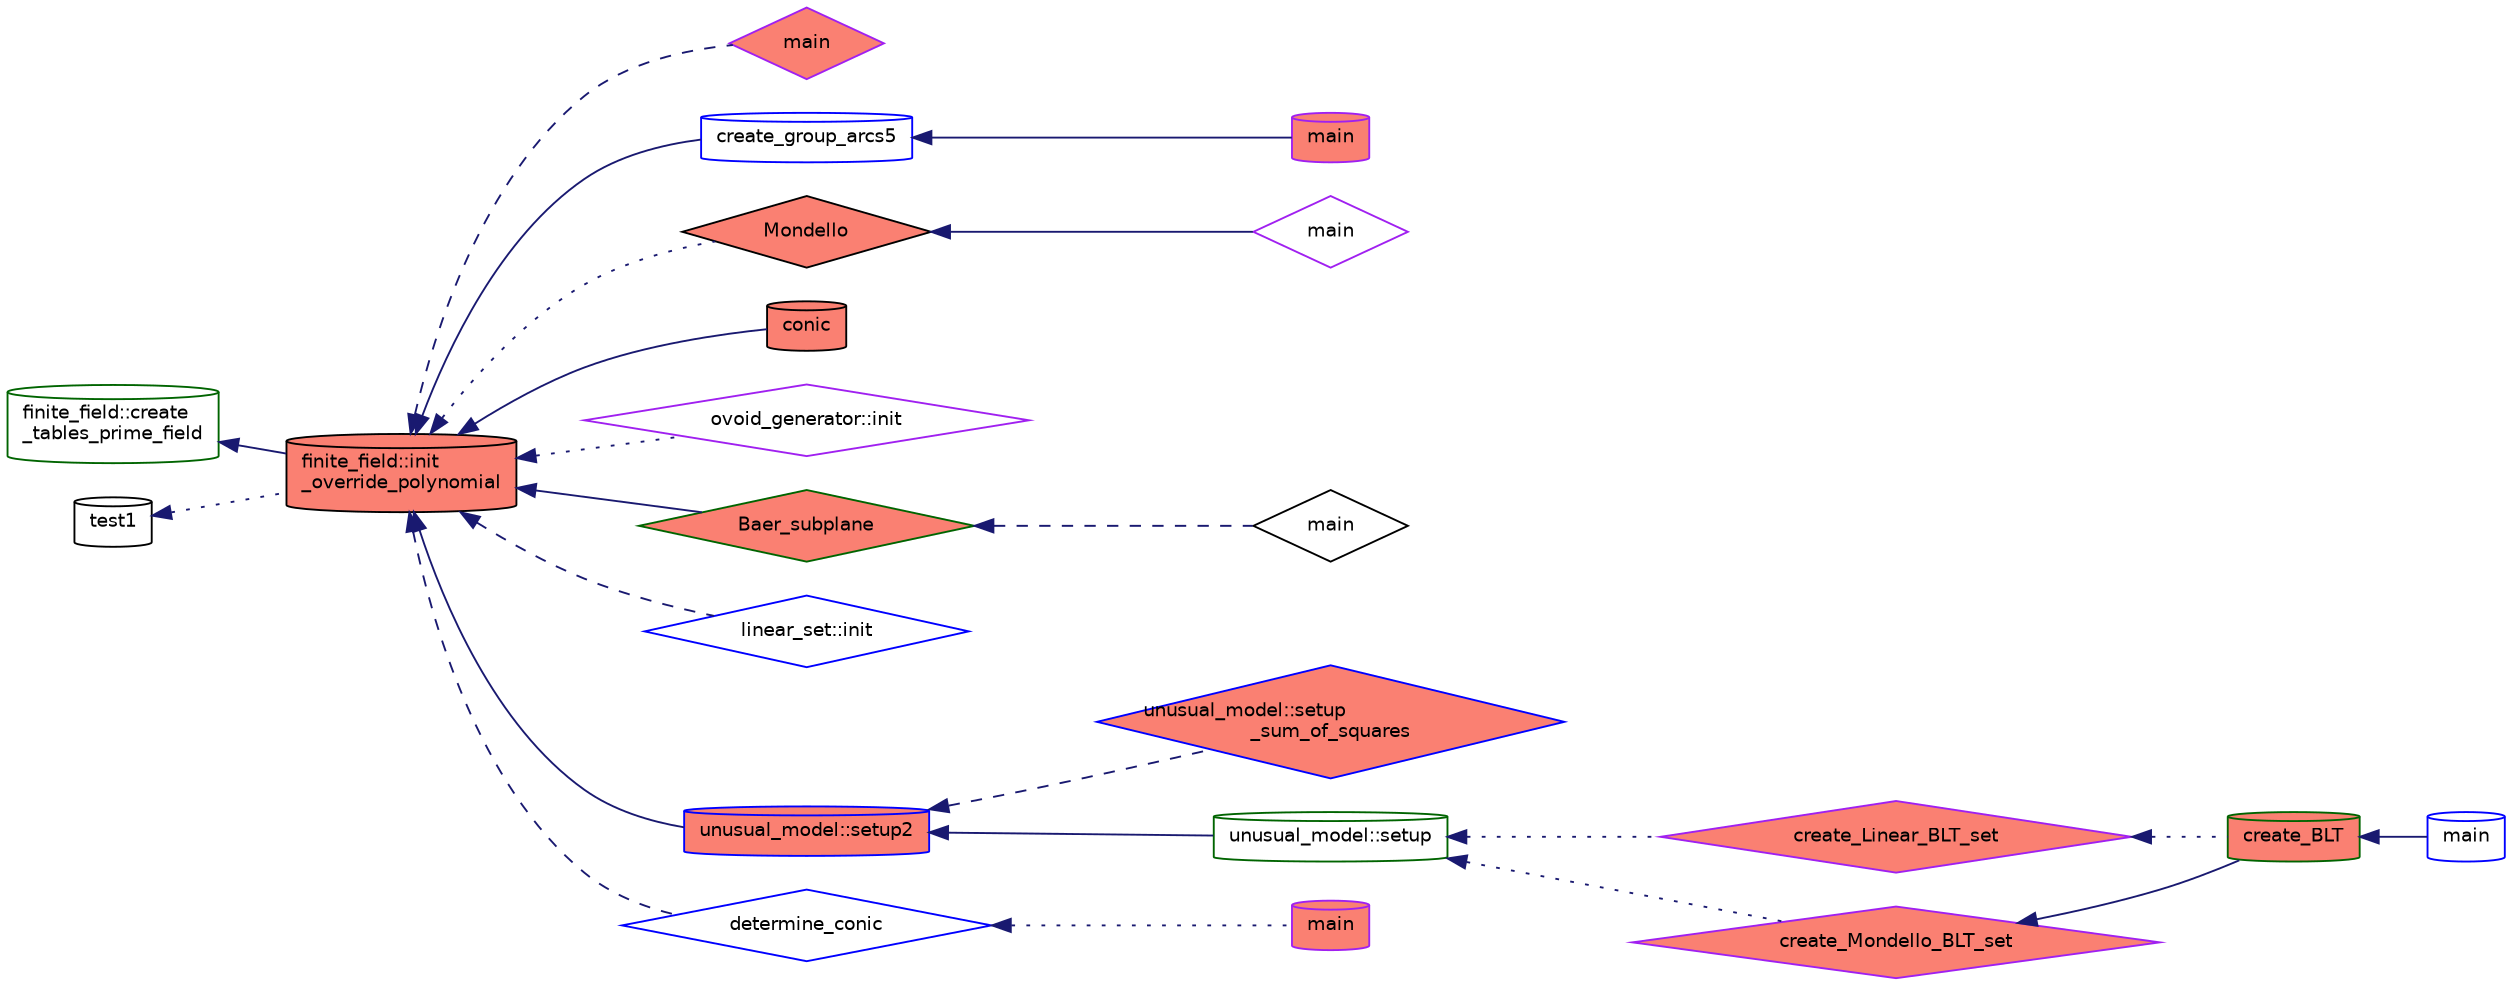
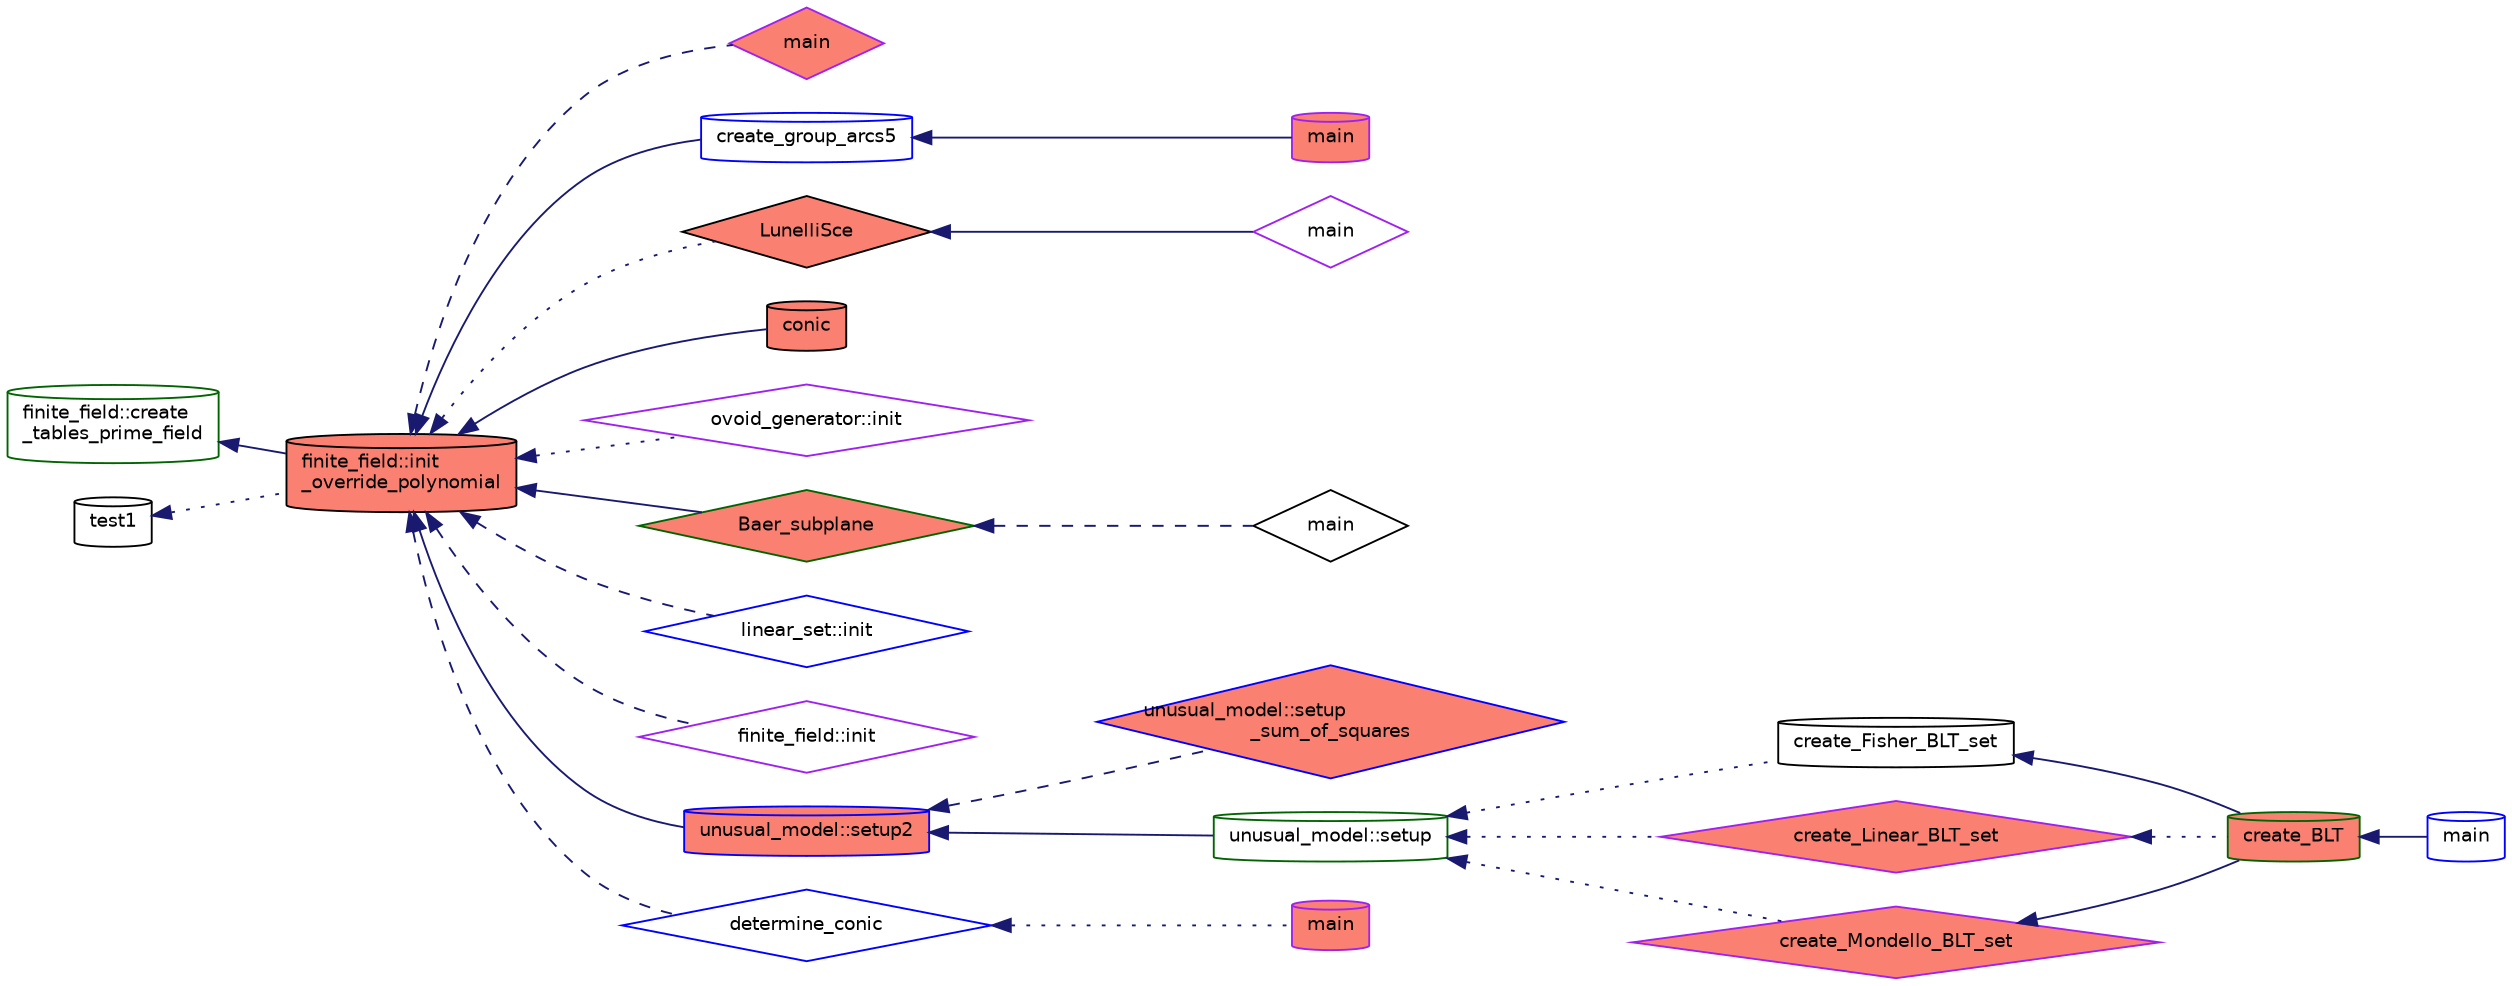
node "Mondello": label "Mondello" -> "LunelliSce"
node "finite_field::init": added
node "create_Fisher_BLT_set": added
